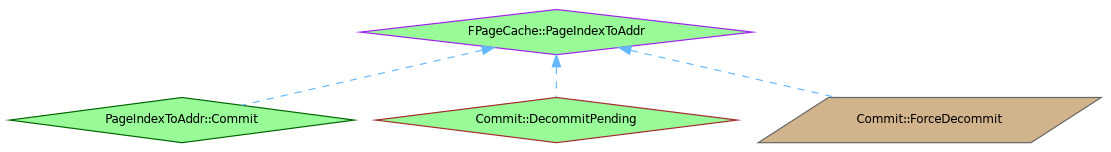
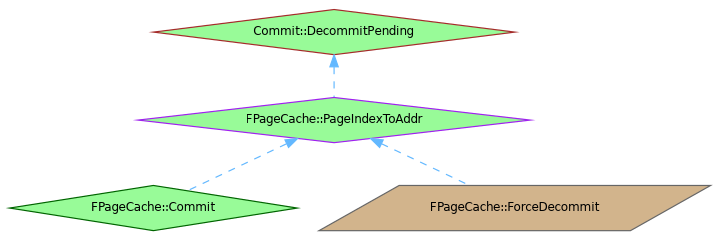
edge "Commit::DecommitPending" -> "FPageCache::PageIndexToAddr": reversed
node "PageIndexToAddr::Commit": label "PageIndexToAddr::Commit" -> "FPageCache::Commit"
node "Commit::ForceDecommit": label "Commit::ForceDecommit" -> "FPageCache::ForceDecommit"
